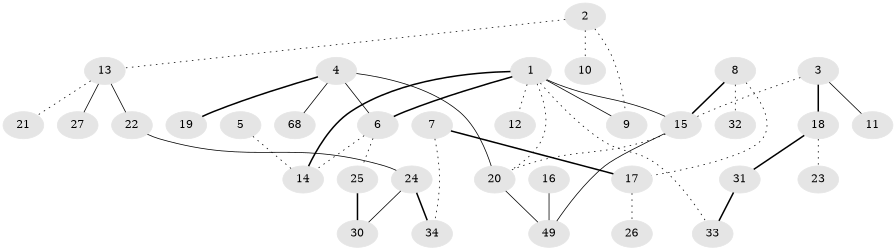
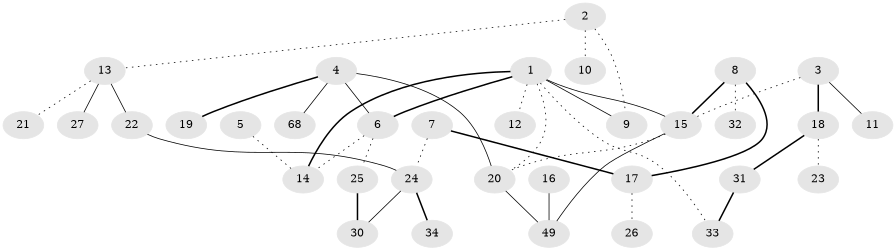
edge "8" -- "17": style dotted -> bold
edge "7" -- "34": now "7" -- "24"
